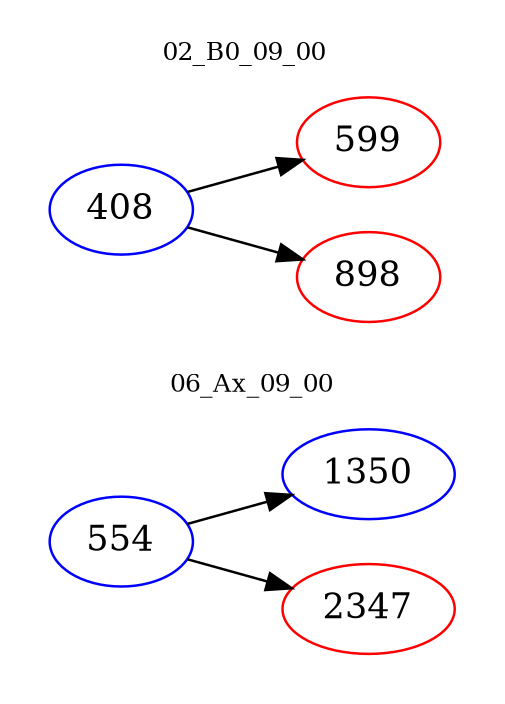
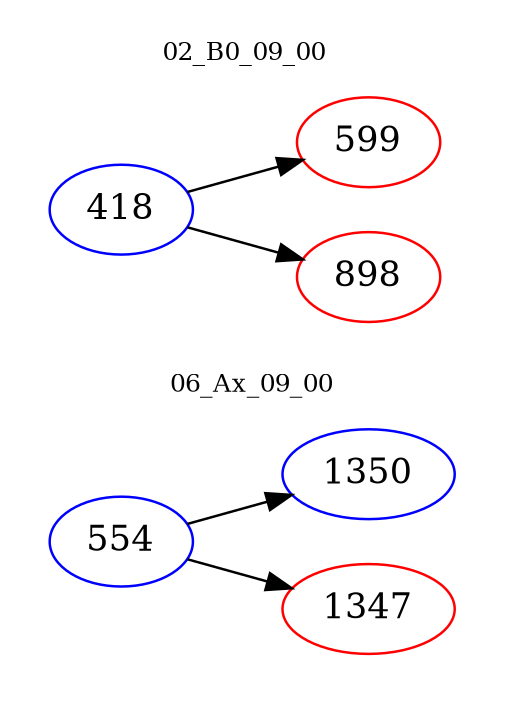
node "408": label "408" -> "418"
node "2347": label "2347" -> "1347"
